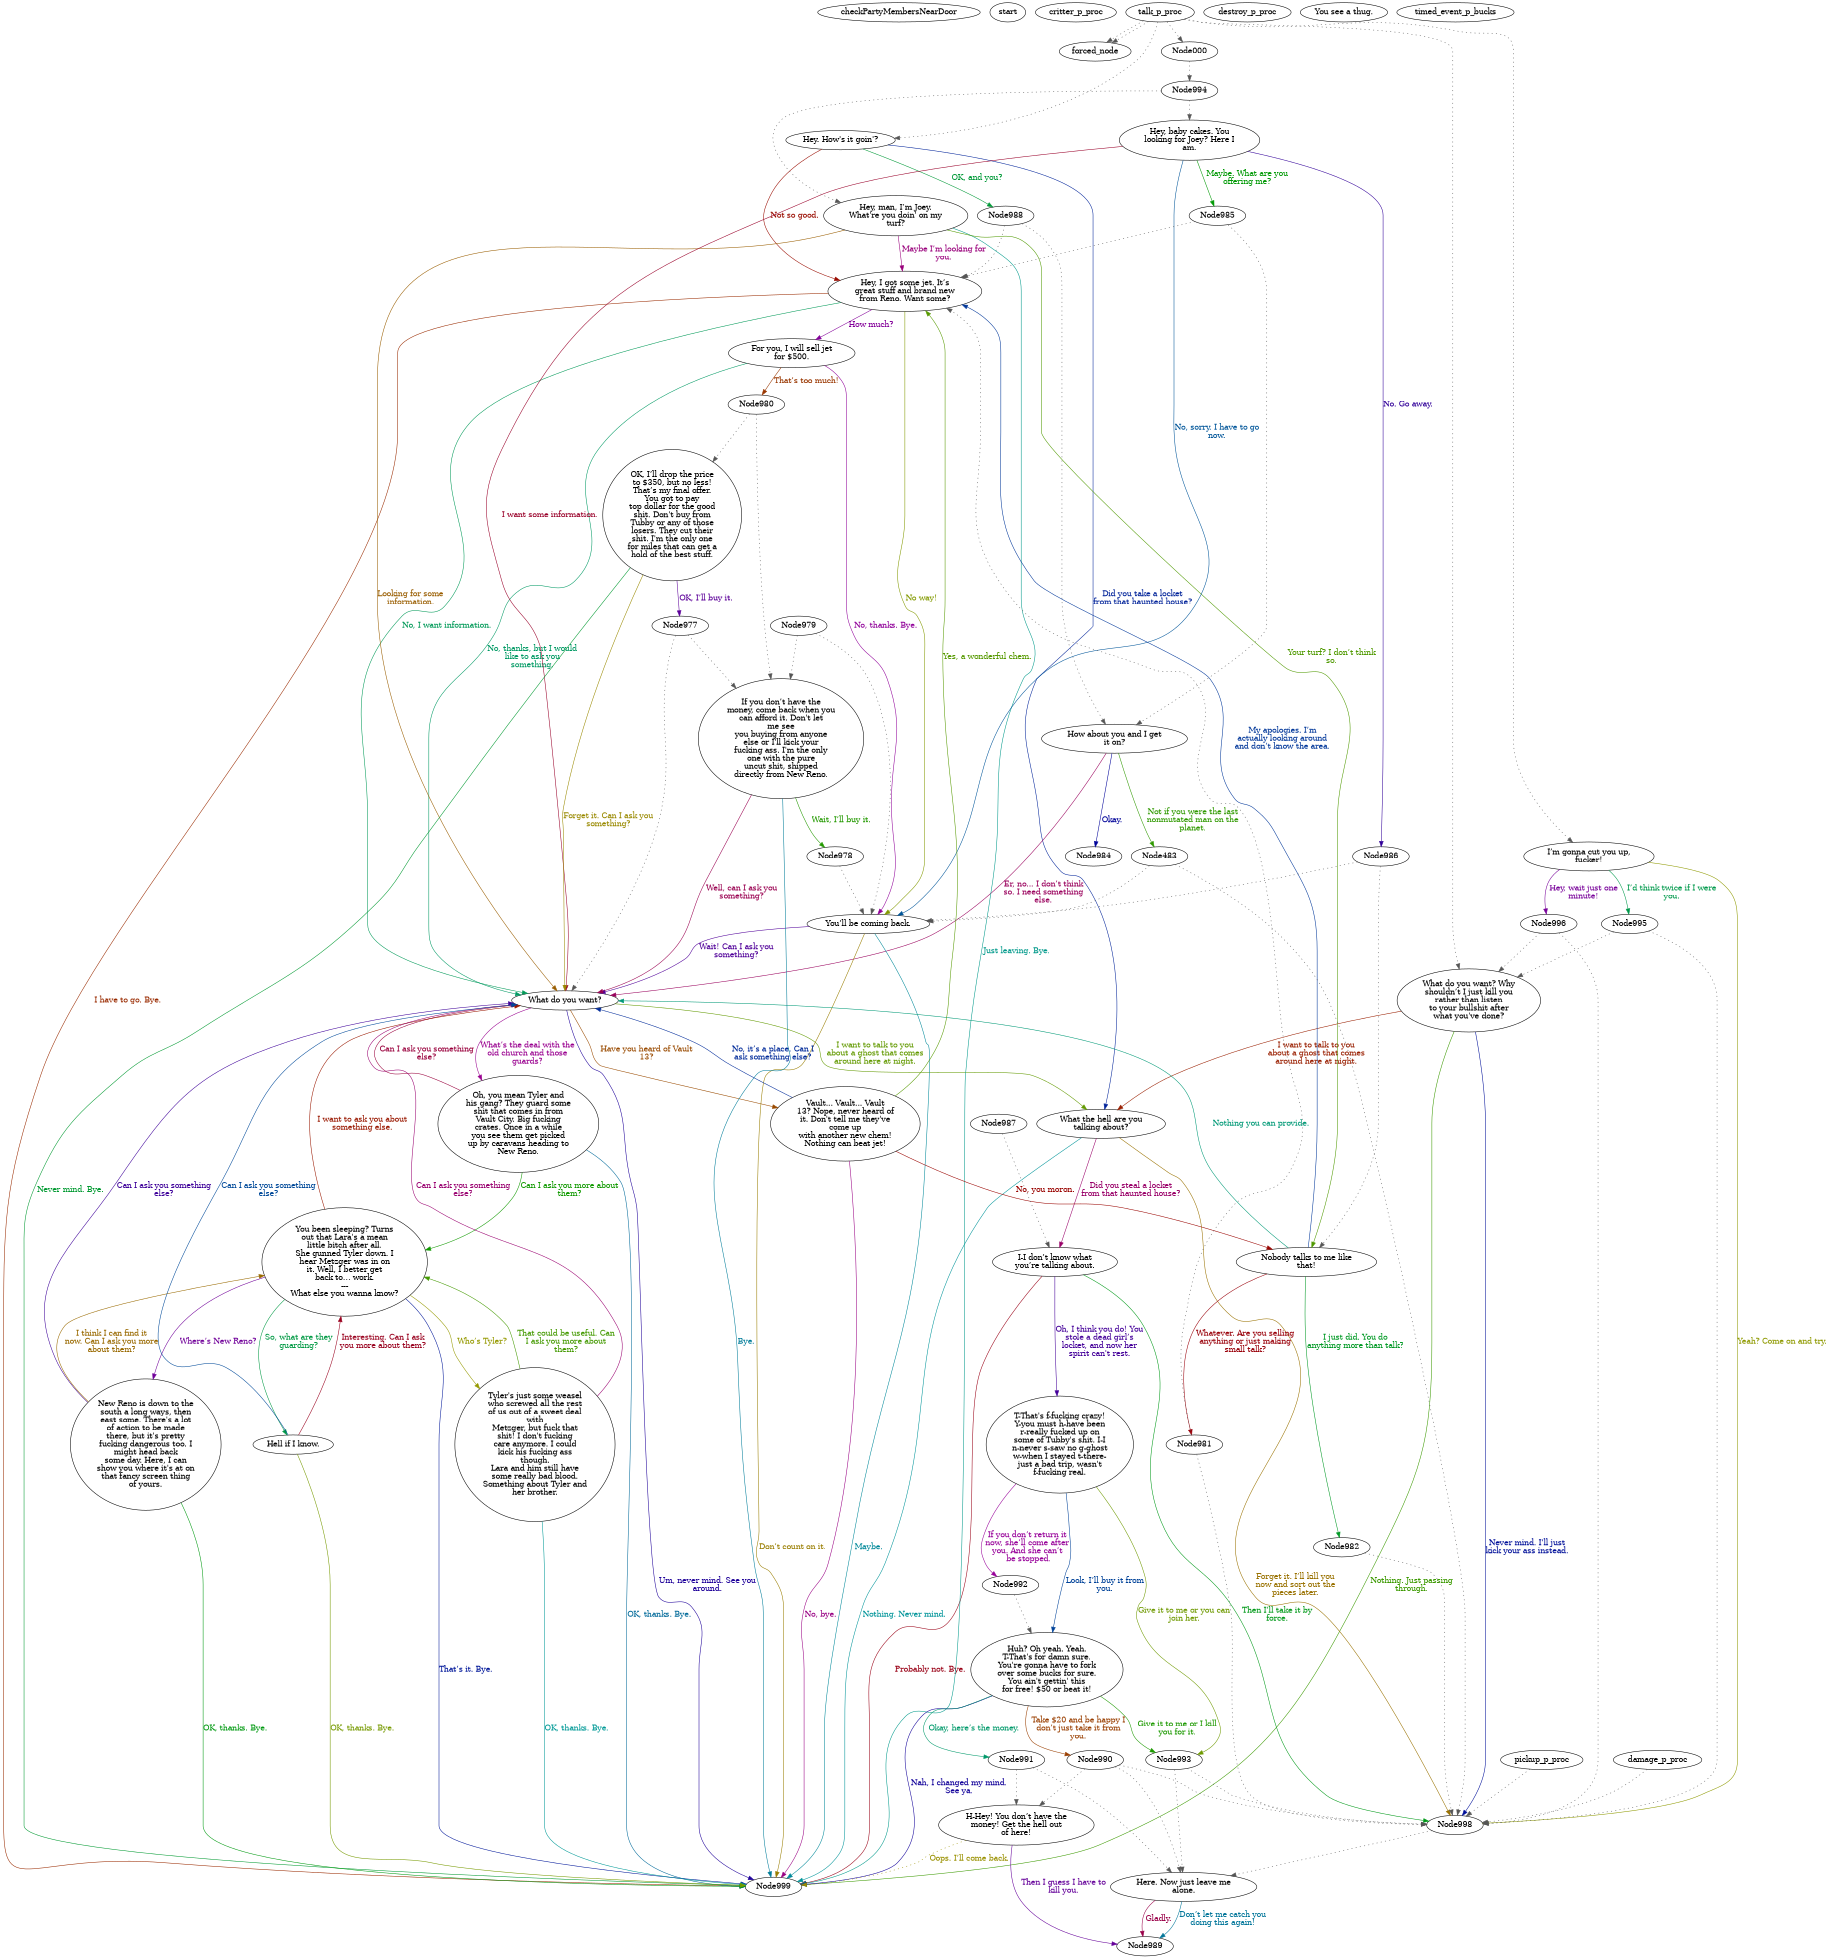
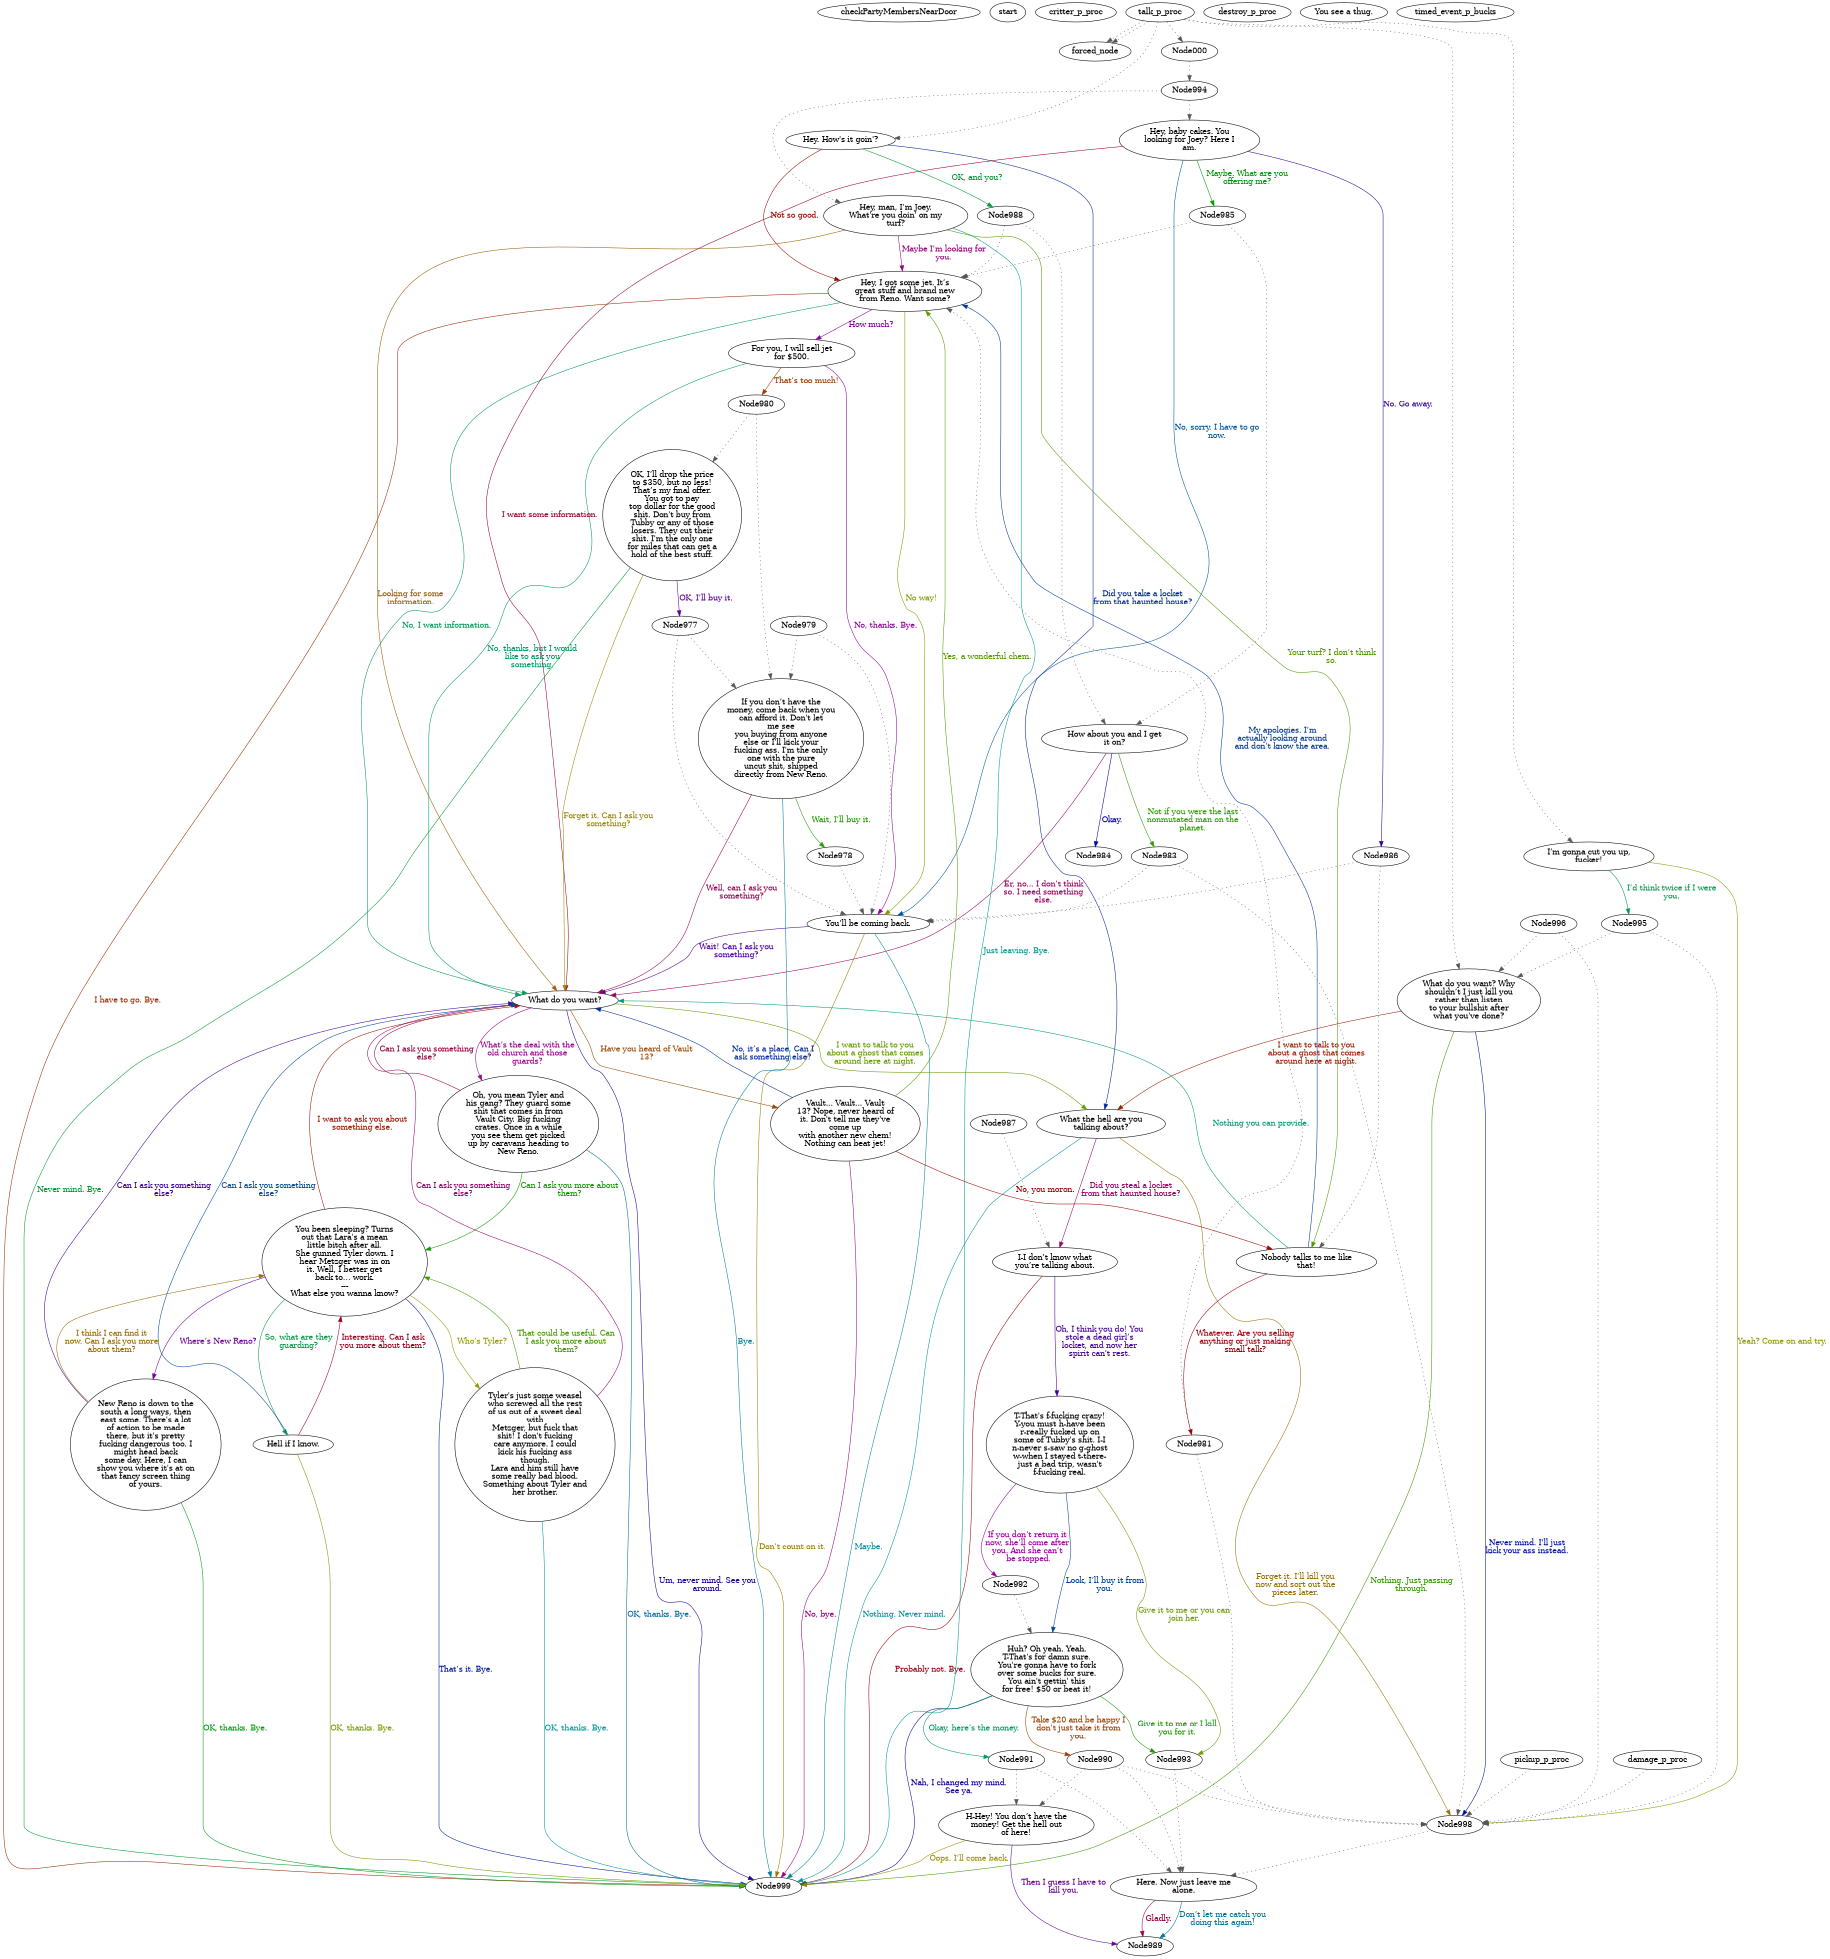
edge "Node977" -> "What do you want?": now "Node977" -> "You’ll be coming back."
node "Node483": label "Node483" -> "Node983"
edge "I’m gonna cut you up, fucker!" -> "Node996": removed, label "Hey, wait just one minute!"
node "Node982": removed
edge "I-I don’t know what you’re talking about." -> "Node998": removed, label "Then I’ll take it by force."
edge "H-Hey! You don’t have the money! Get the hell out of here!" -> "Node999": style dotted -> solid
